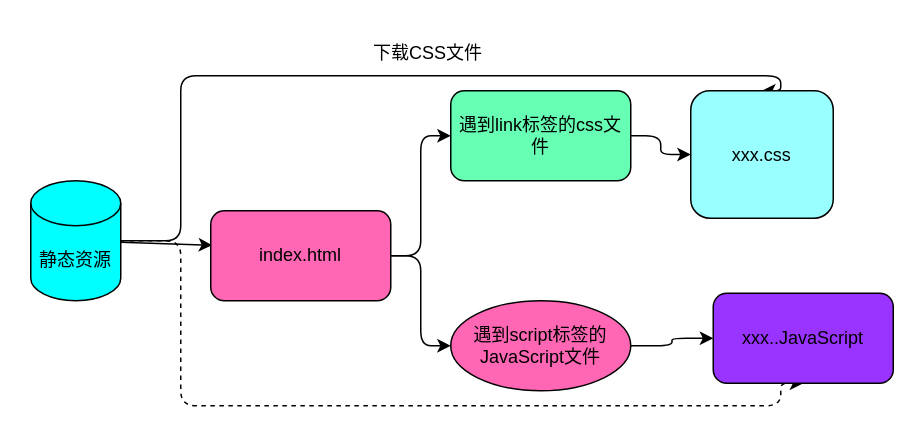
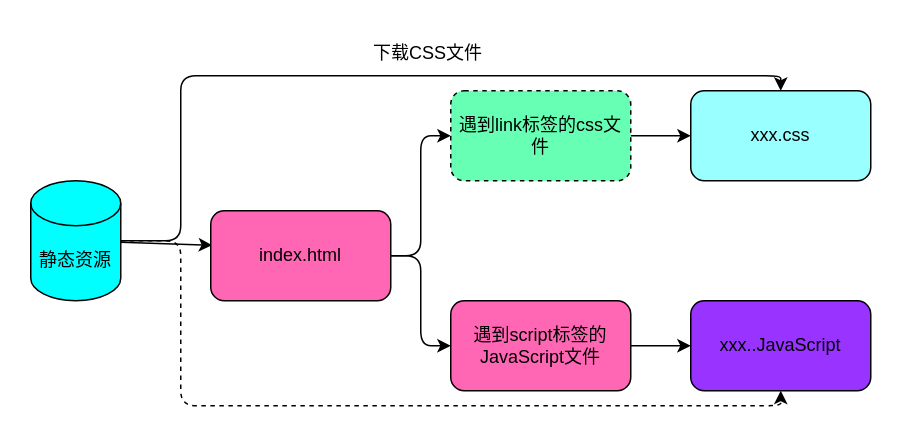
node "遇到link标签的css文件": style solid -> dashed
node "xxx.css": size 143x128 -> 180x90
node "xxx..JavaScript": moved (803, 338) -> (781, 346)
node "遇到script标签的JavaScript文件": shape ellipse -> rounded rectangle
